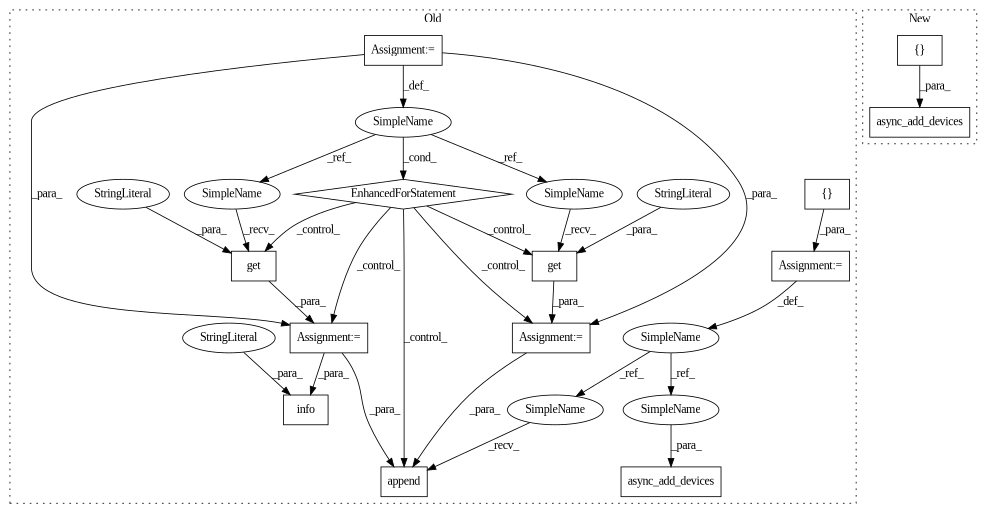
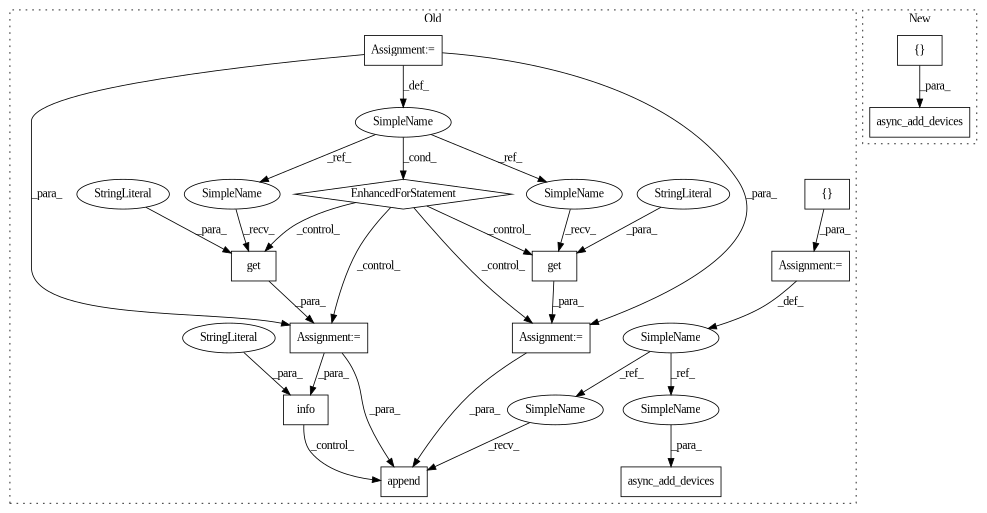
edge "EnhancedForStatement" -> "append": now "info" -> "append"
